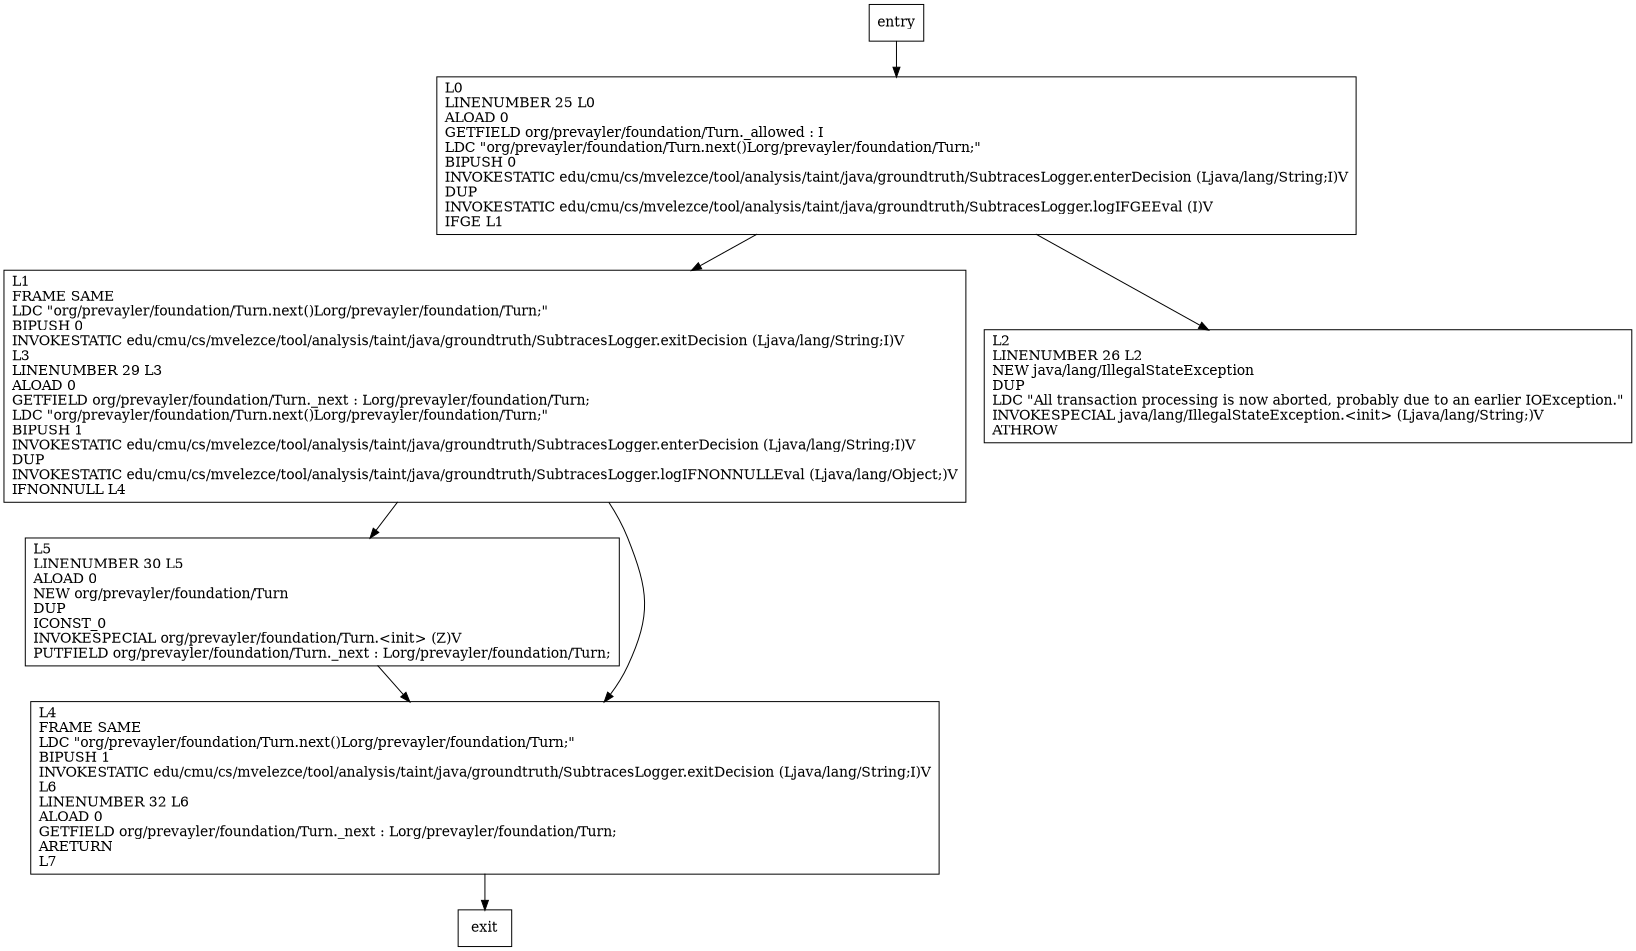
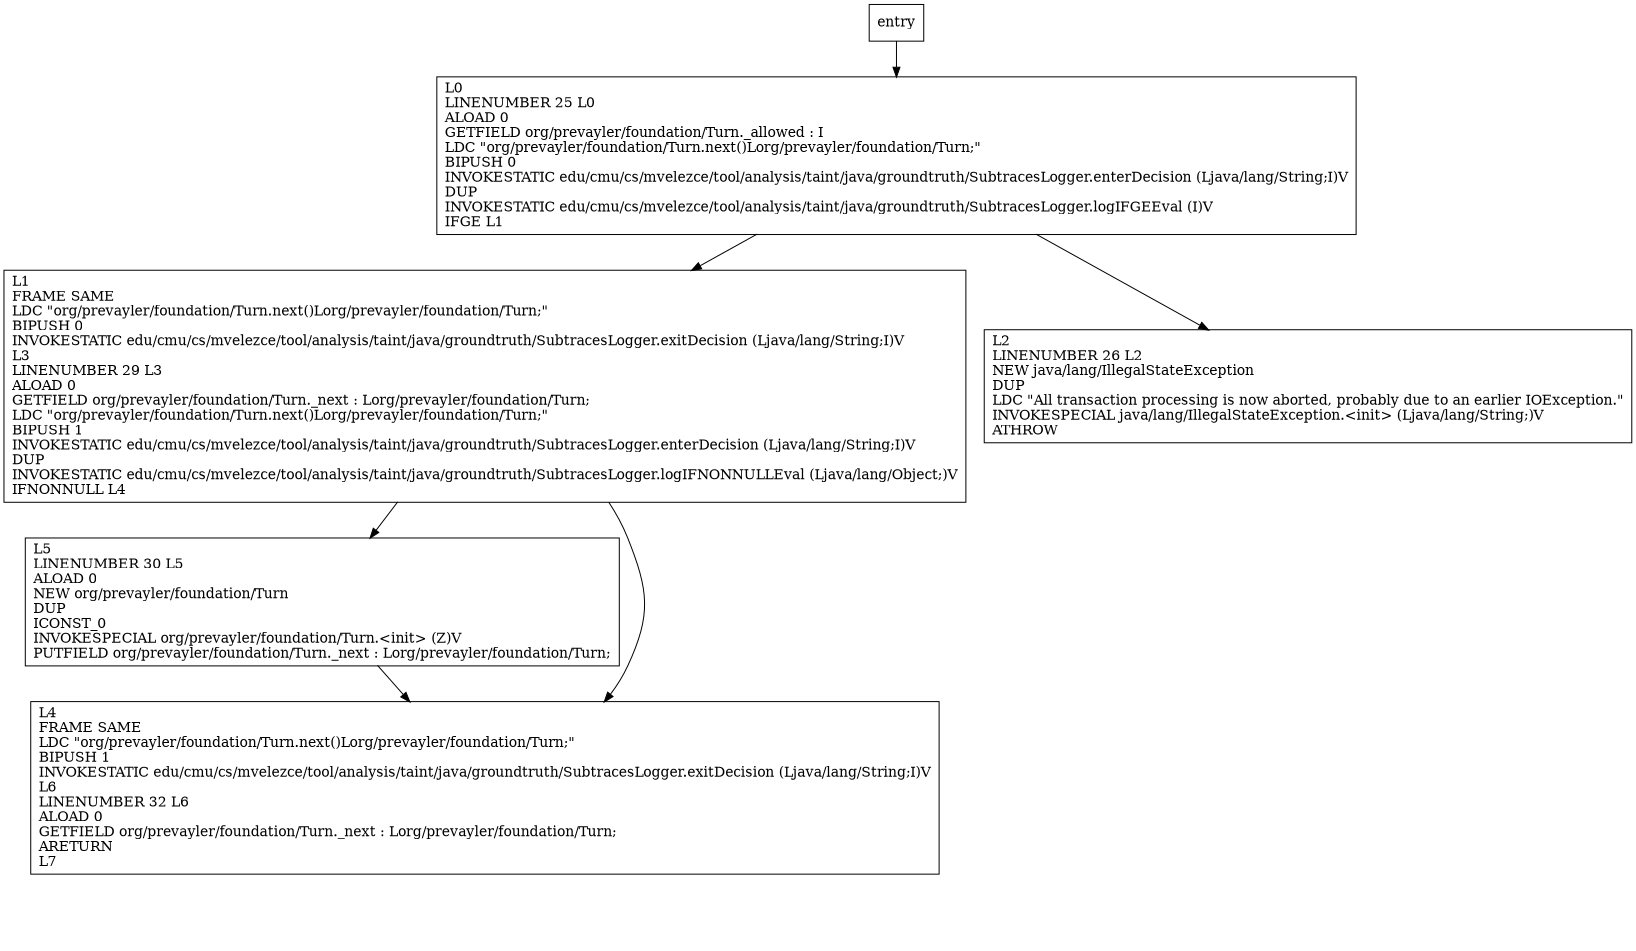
node "exit": removed
